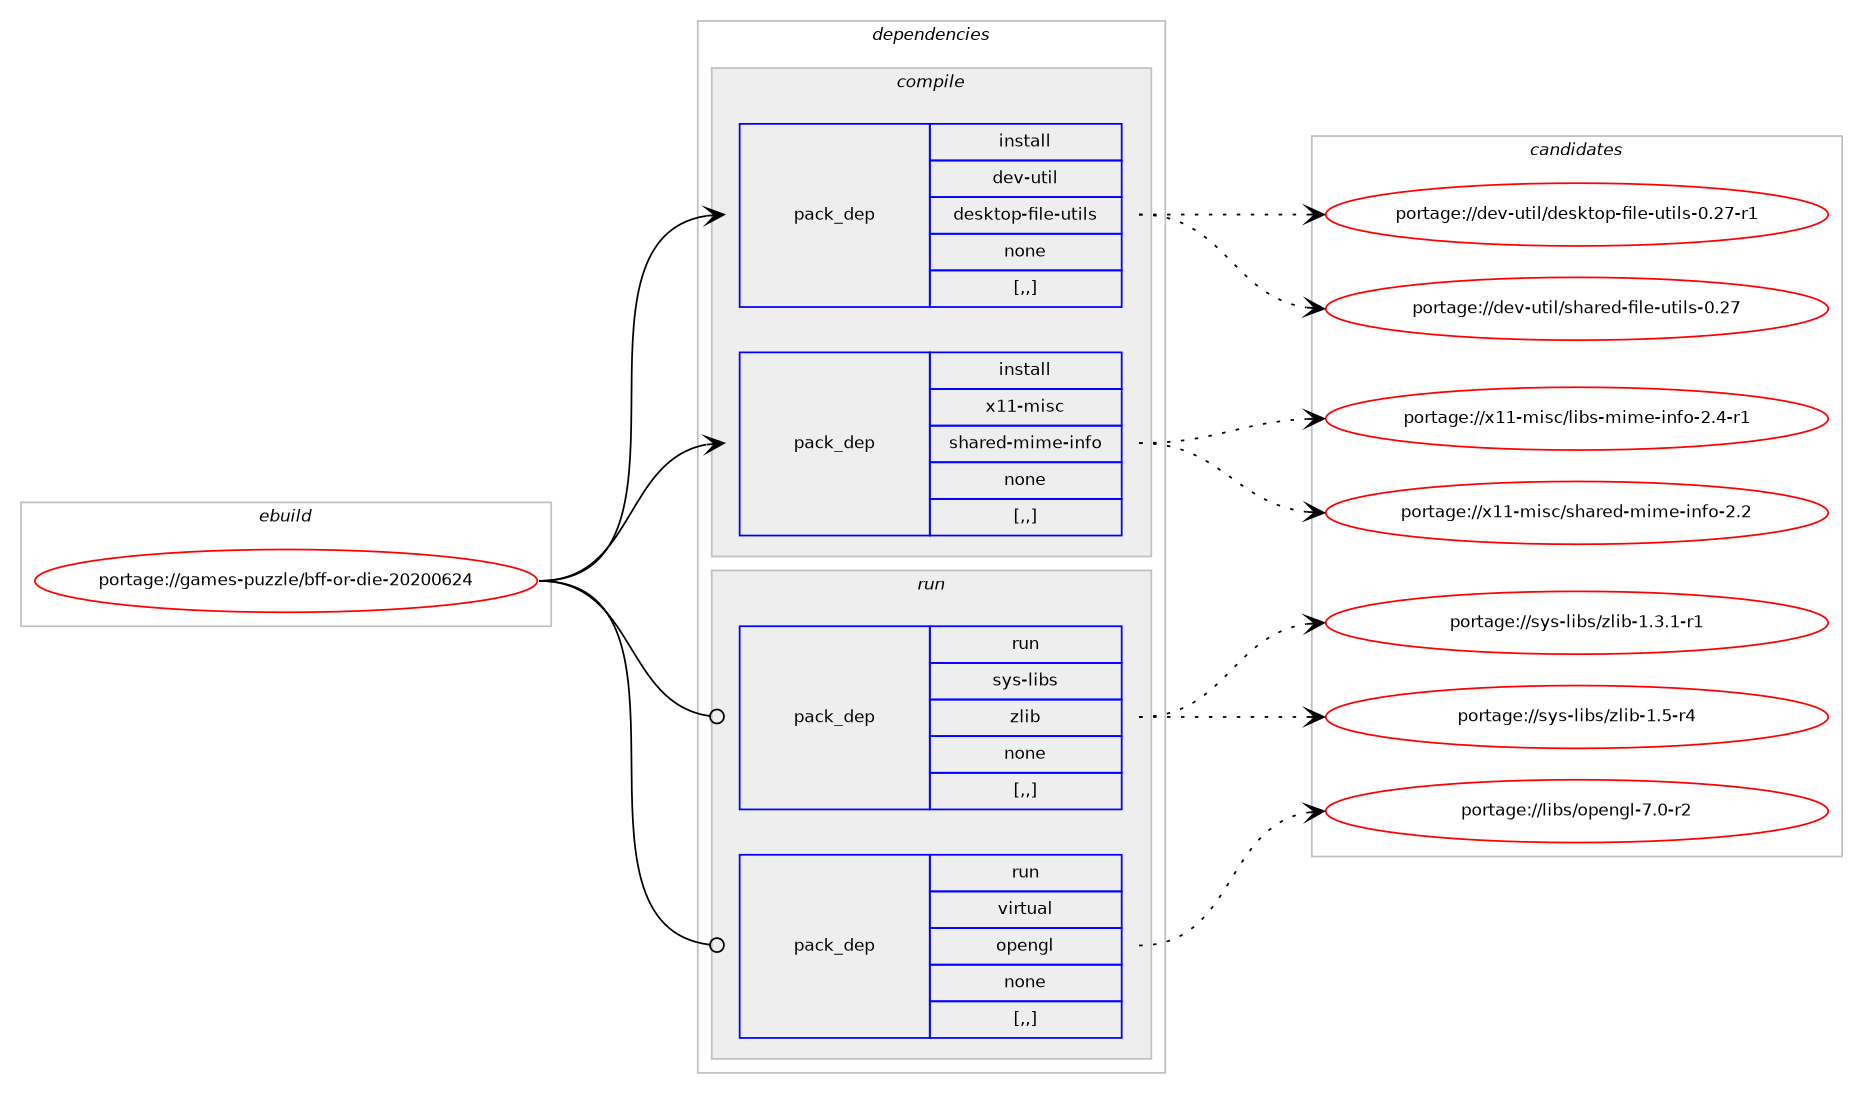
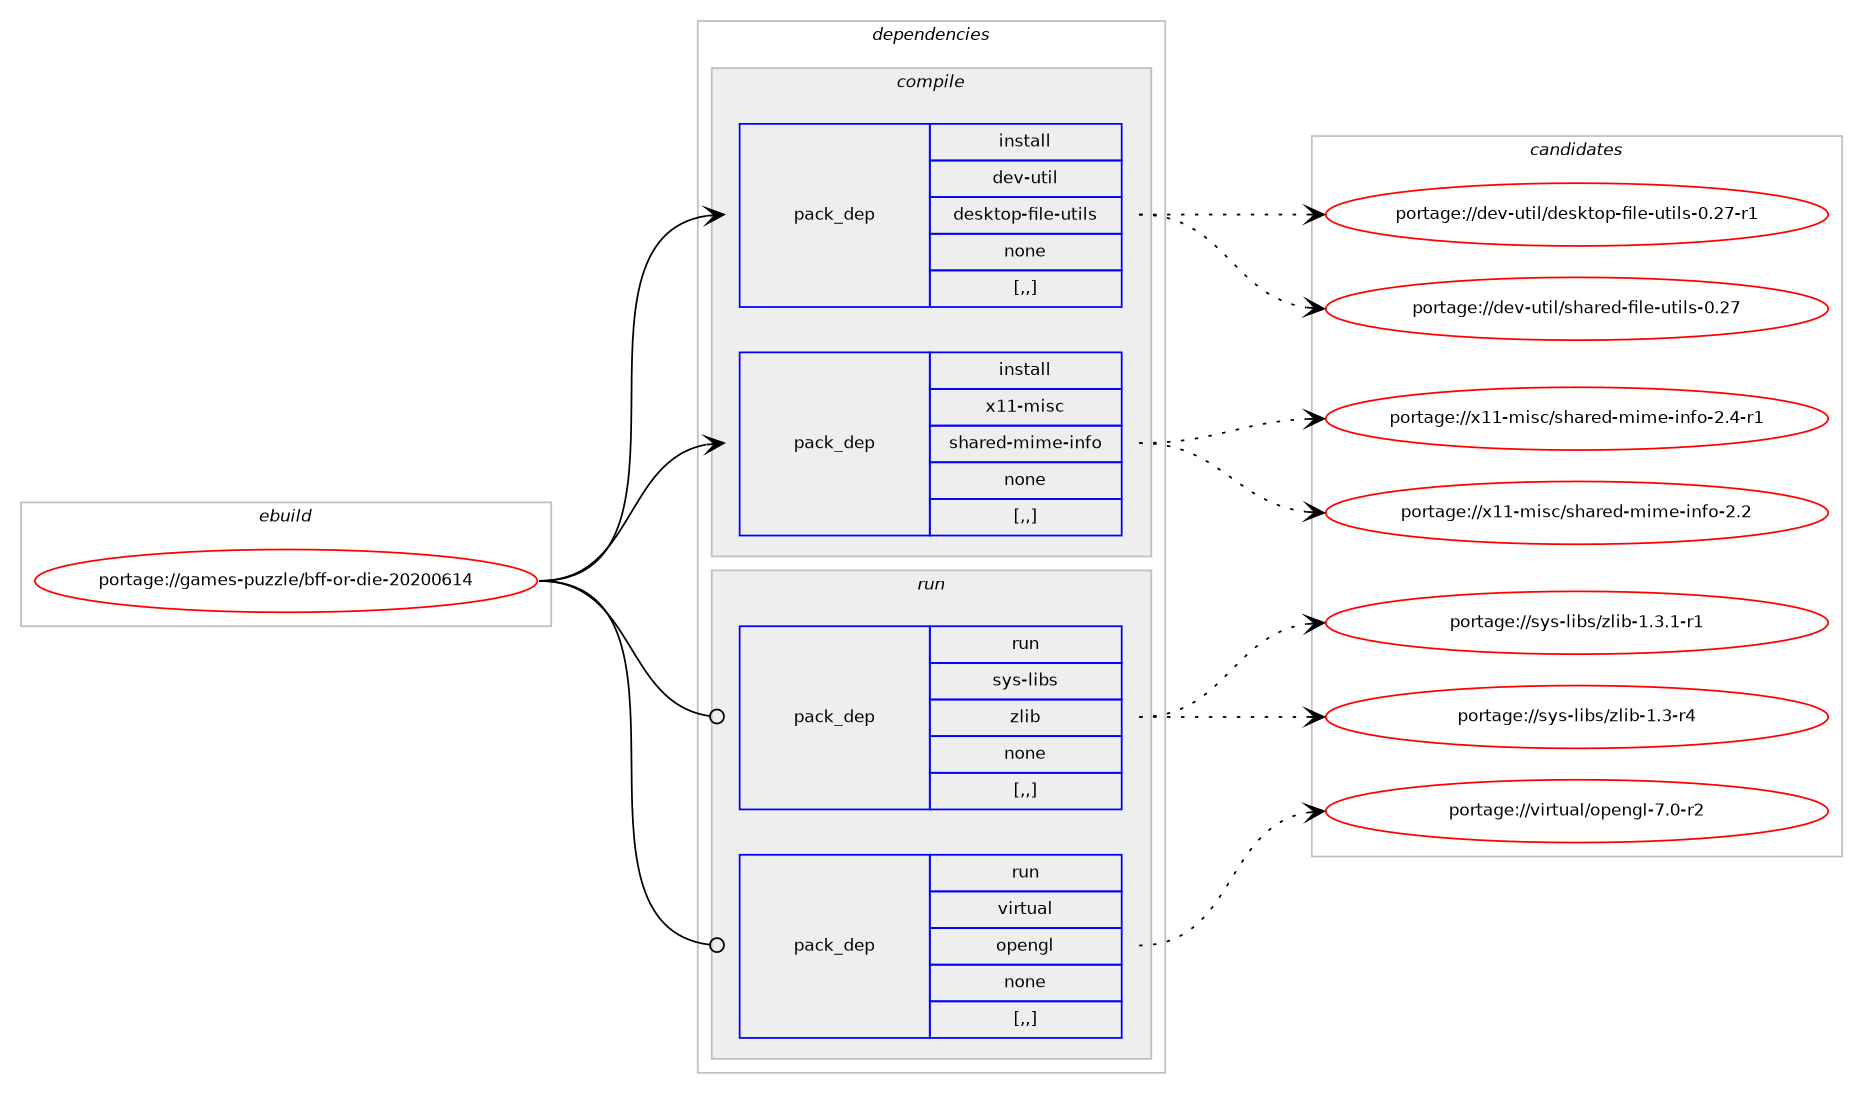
node "portage://x11-misc/libs-mime-info-2.4-r1": label "portage://x11-misc/libs-mime-info-2.4-r1" -> "portage://x11-misc/shared-mime-info-2.4-r1"
node "portage://games-puzzle/bff-or-die-20200624": label "portage://games-puzzle/bff-or-die-20200624" -> "portage://games-puzzle/bff-or-die-20200614"
node "portage://sys-libs/zlib-1.5-r4": label "portage://sys-libs/zlib-1.5-r4" -> "portage://sys-libs/zlib-1.3-r4"
node "portage://libs/opengl-7.0-r2": label "portage://libs/opengl-7.0-r2" -> "portage://virtual/opengl-7.0-r2"
